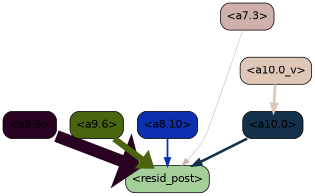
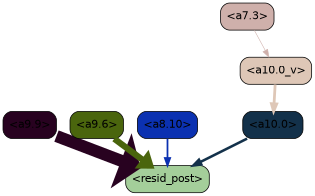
edge "<a7.3>" -> "<resid_post>": now "<a7.3>" -> "<a10.0_v>"
